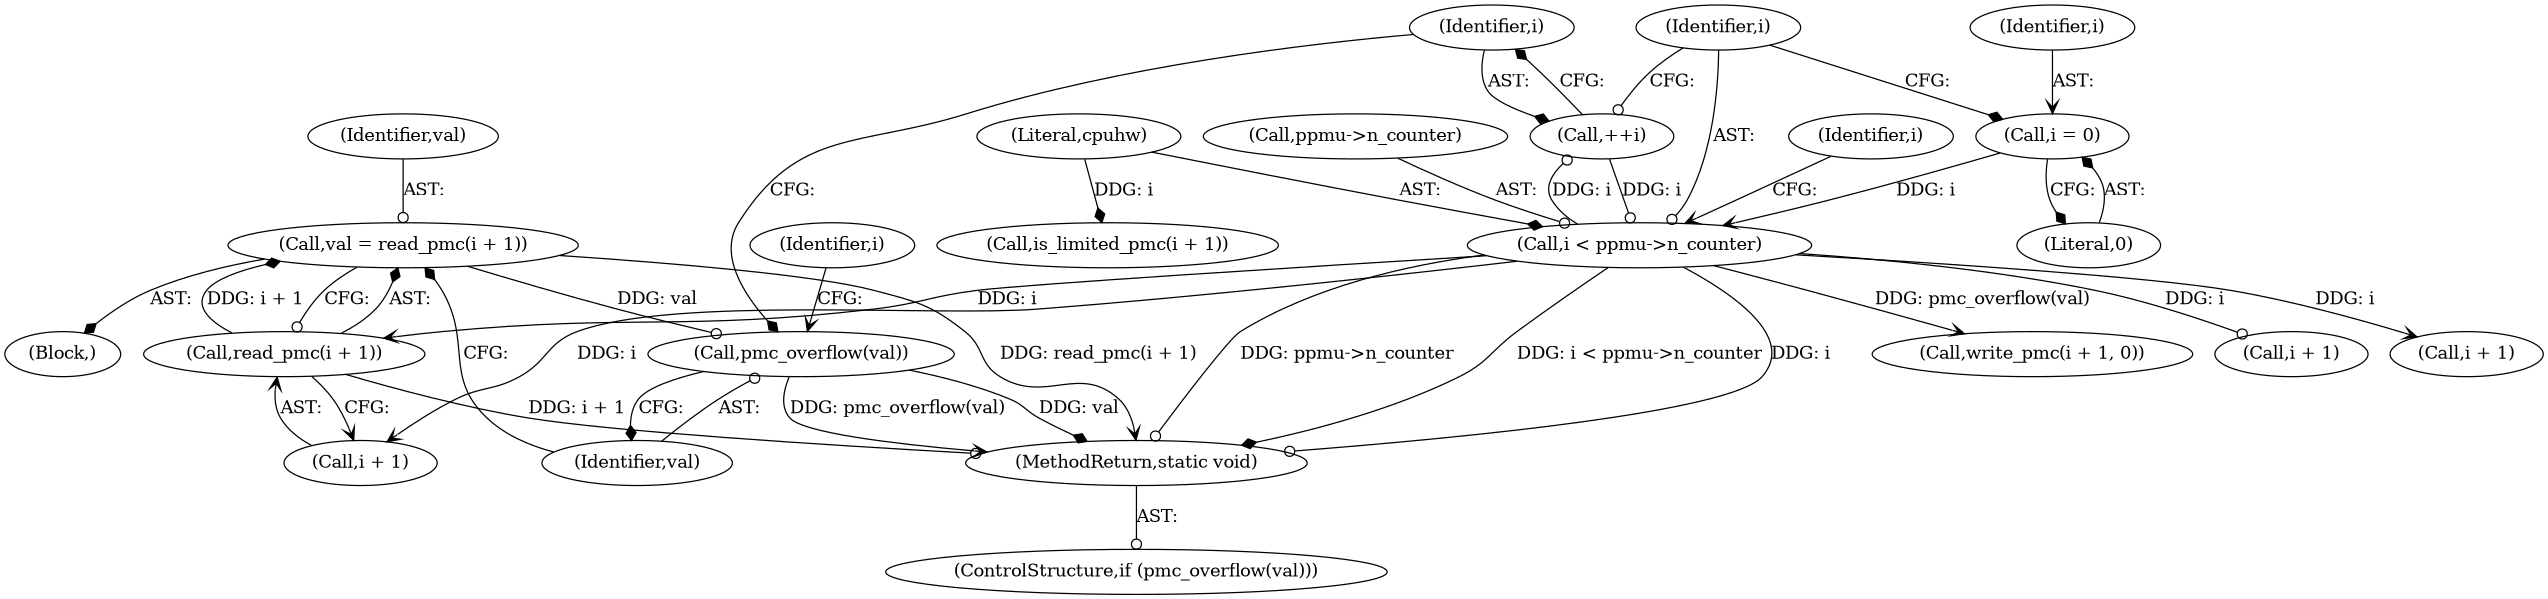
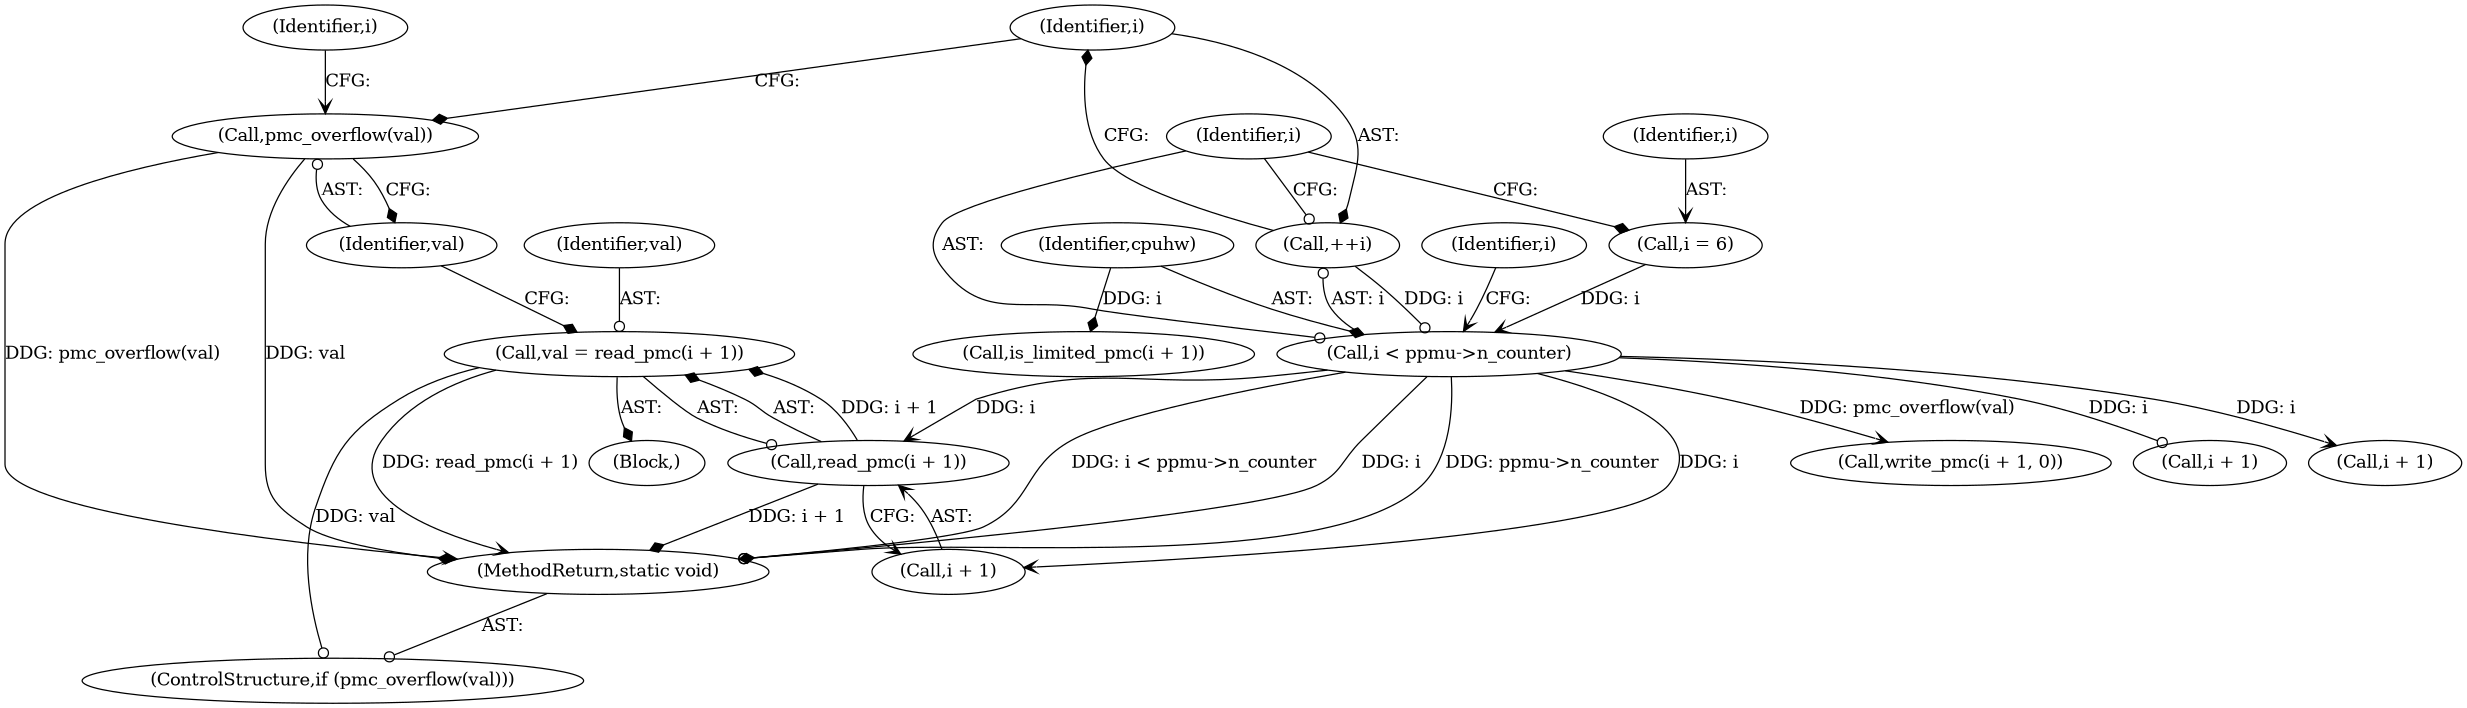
node "(Literal,cpuhw)": label "(Literal,cpuhw)" -> "(Identifier,cpuhw)"
node "(Call,ppmu->n_counter)": removed
node "(Call,i = 0)": label "(Call,i = 0)" -> "(Call,i = 6)"
edge "(Call,i < ppmu->n_counter)" -> "(Call,++i)": label "DDG: i" -> "AST: i"
node "(Literal,0)": removed
edge "(Call,val = read_pmc(i + 1))" -> "(Call,read_pmc(i + 1))": label "CFG: " -> "AST: "
edge "(Call,val = read_pmc(i + 1))" -> "(Call,pmc_overflow(val))": now "(Call,val = read_pmc(i + 1))" -> "(ControlStructure,if (pmc_overflow(val)))"
edge "(Call,read_pmc(i + 1))" -> "(MethodReturn,static void)": arrowhead odot -> diamond
